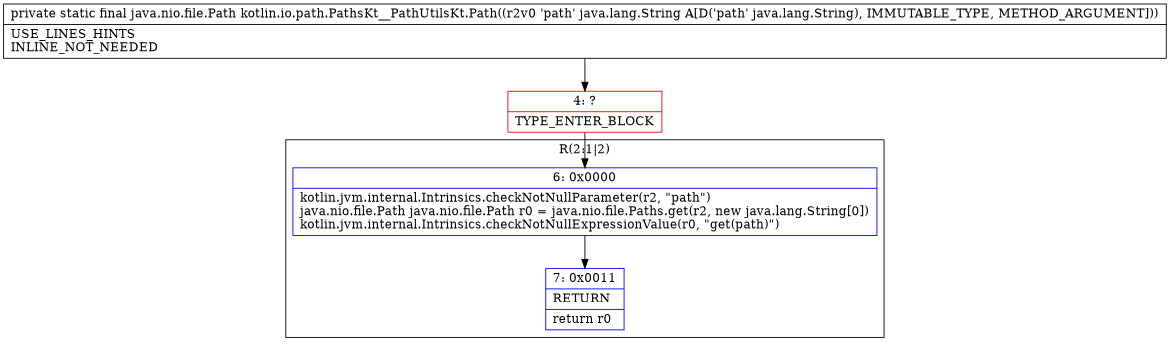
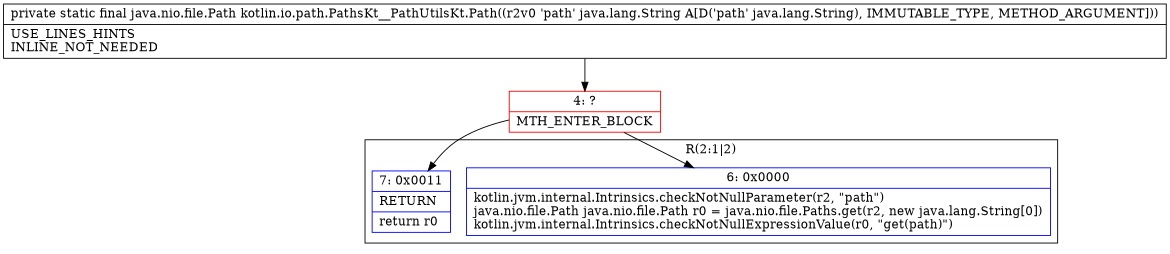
node "4: ?": text "TYPE_ENTER_BLOCK" -> "MTH_ENTER_BLOCK"
edge "6: 0x0000" -> "7: 0x0011": now "4: ?" -> "7: 0x0011"
